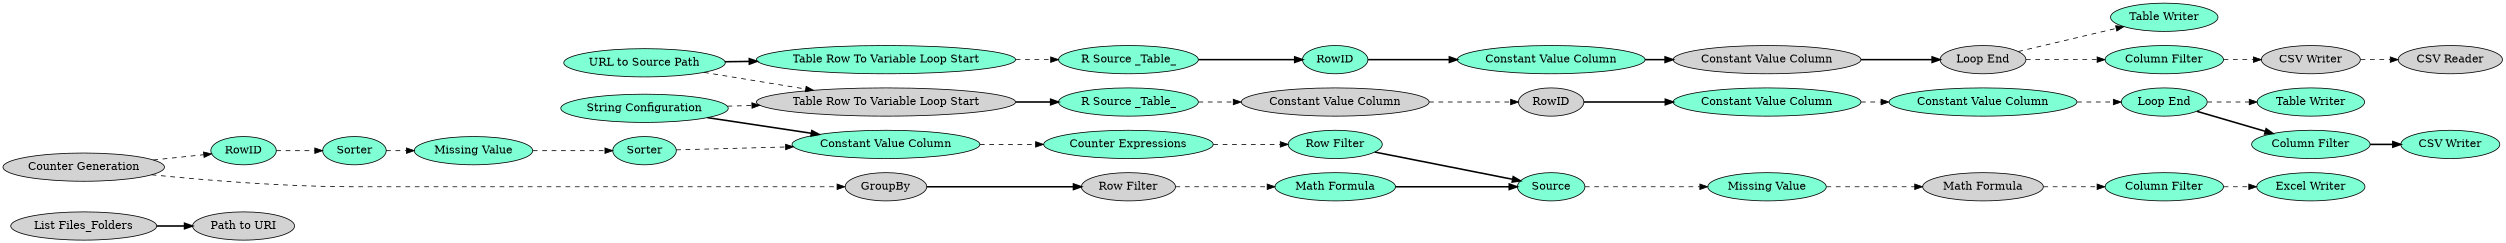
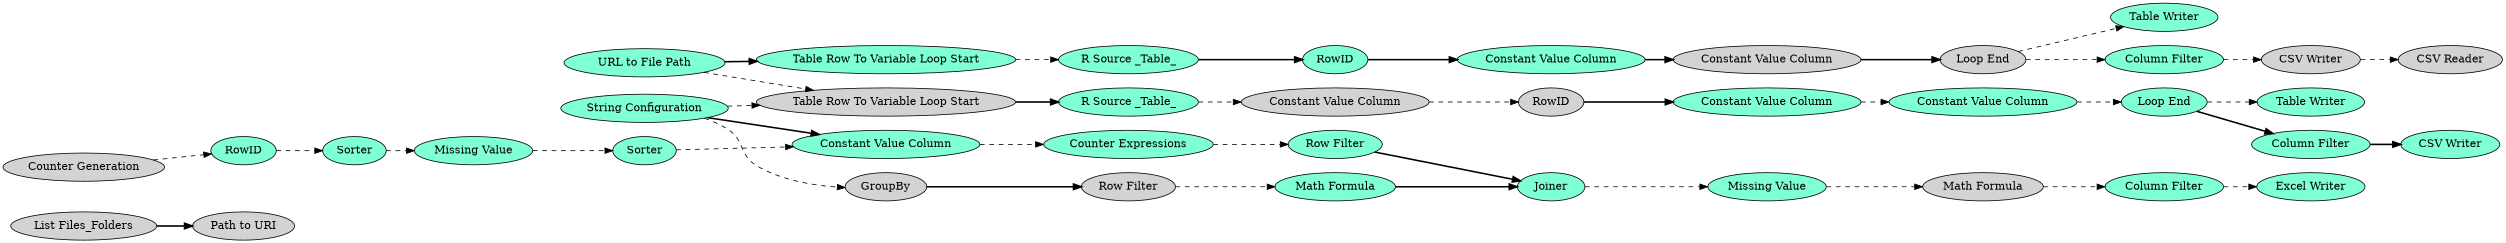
node "URL to Source Path": label "URL to Source Path" -> "URL to File Path"
edge "Counter Generation" -> "GroupBy": now "String Configuration" -> "GroupBy"
node "Source": label "Source" -> "Joiner"
